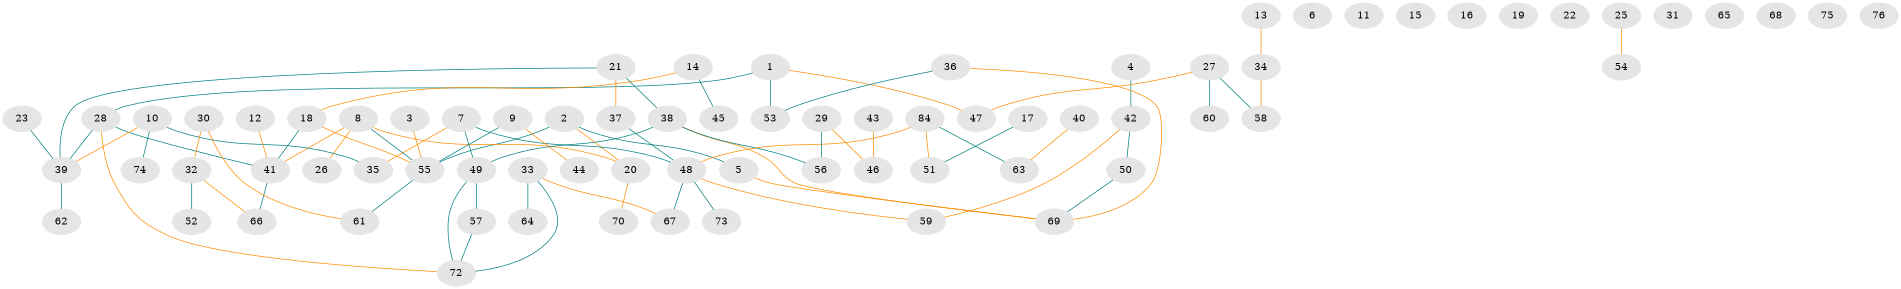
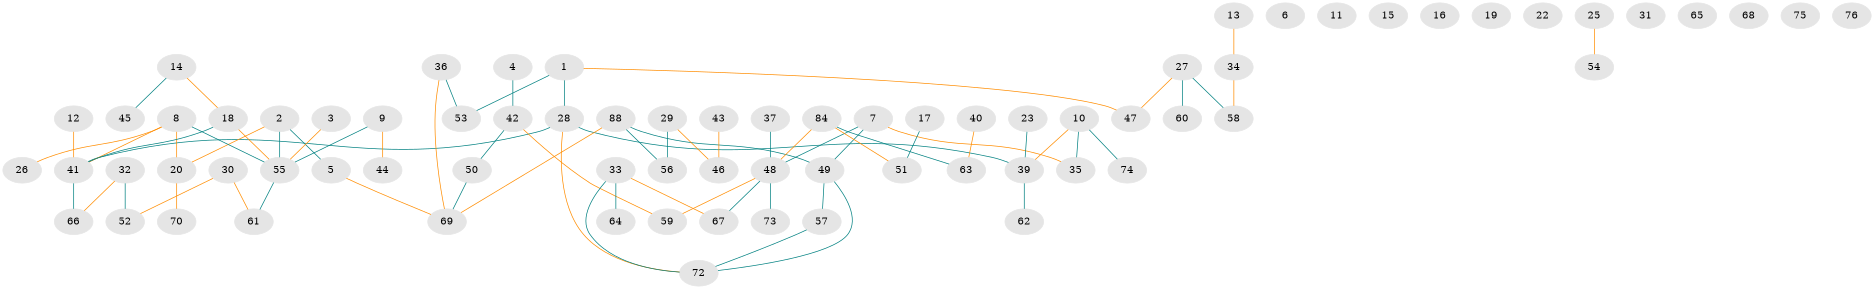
node "21": removed
node "38": label "38" -> "88"
edge "30" -- "32": now "30" -- "52"
